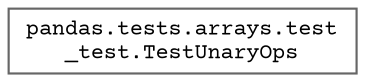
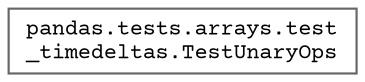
node "pandas.tests.arrays.test _test.TestUnaryOps": label "pandas.tests.arrays.test _test.TestUnaryOps" -> "pandas.tests.arrays.test _timedeltas.TestUnaryOps"
